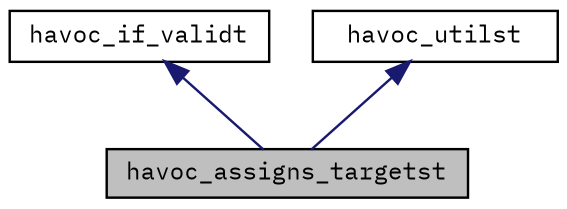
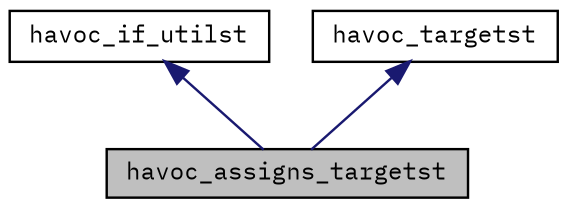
node "havoc_if_validt": label "havoc_if_validt" -> "havoc_if_utilst"
node "havoc_utilst": label "havoc_utilst" -> "havoc_targetst"
